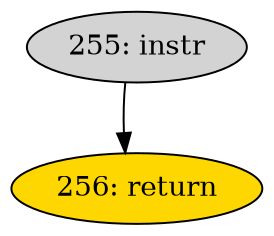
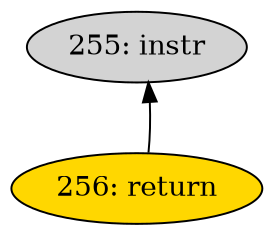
edge "255: instr" -> "256: return": reversed
